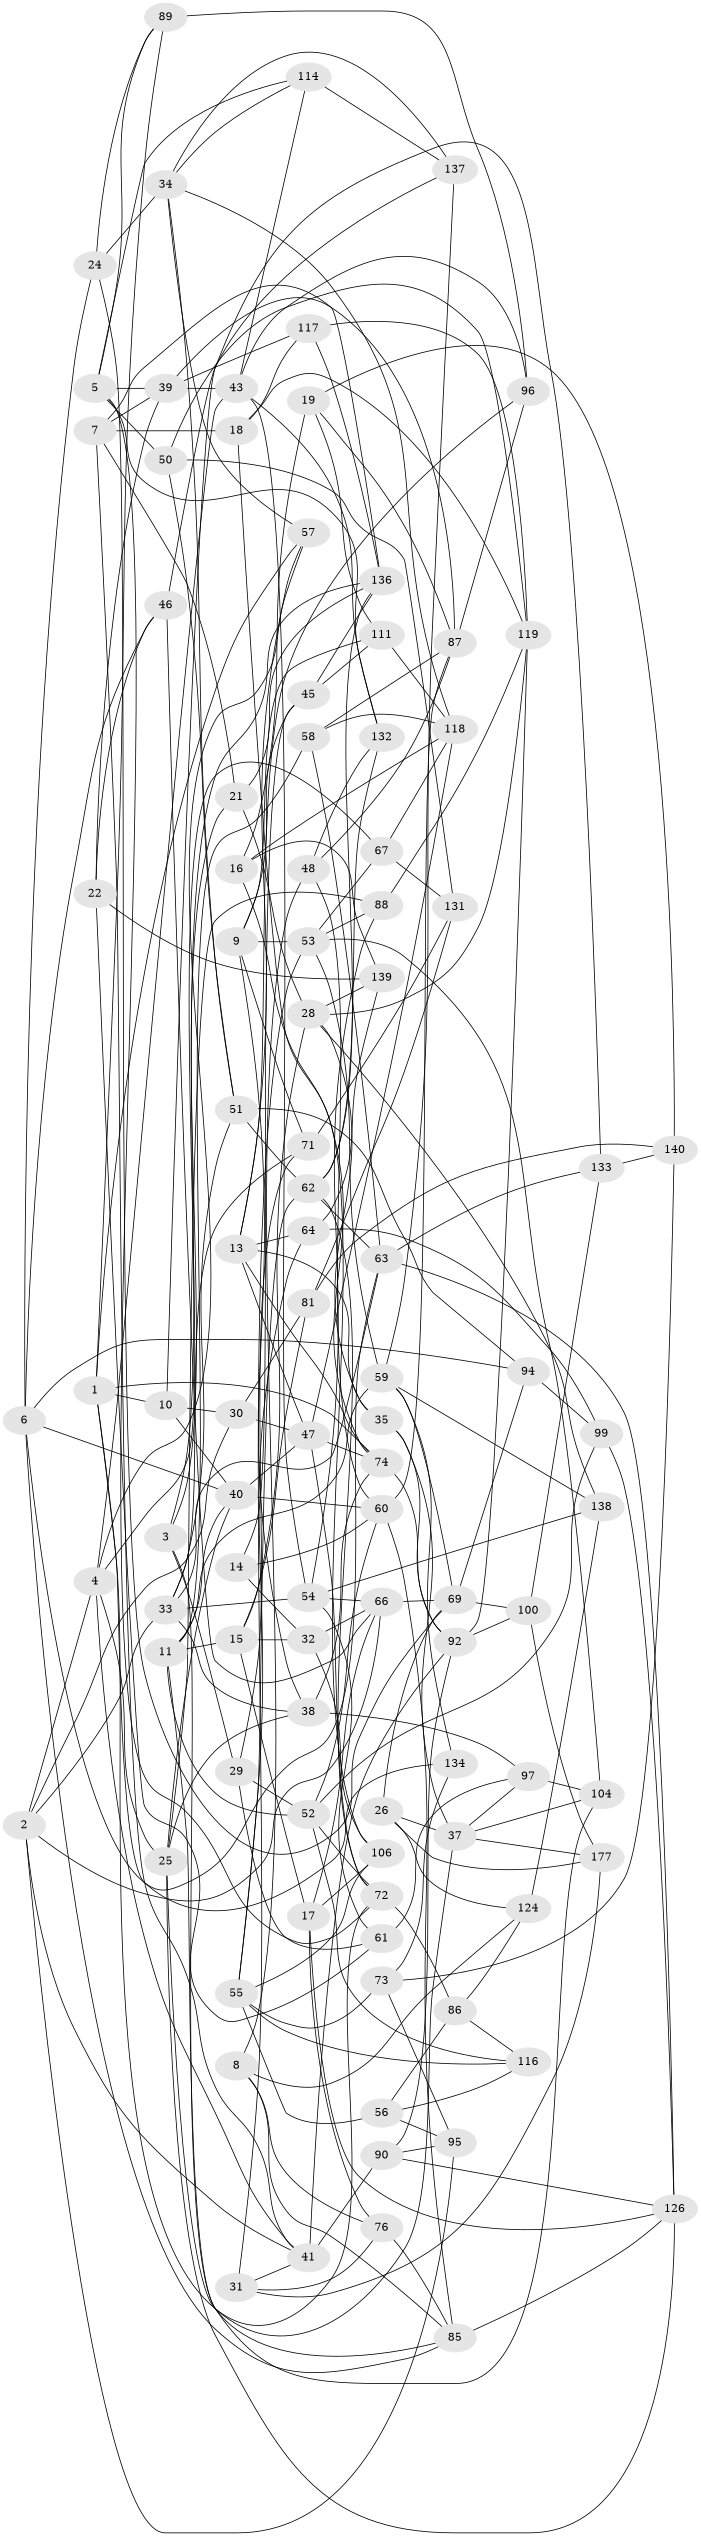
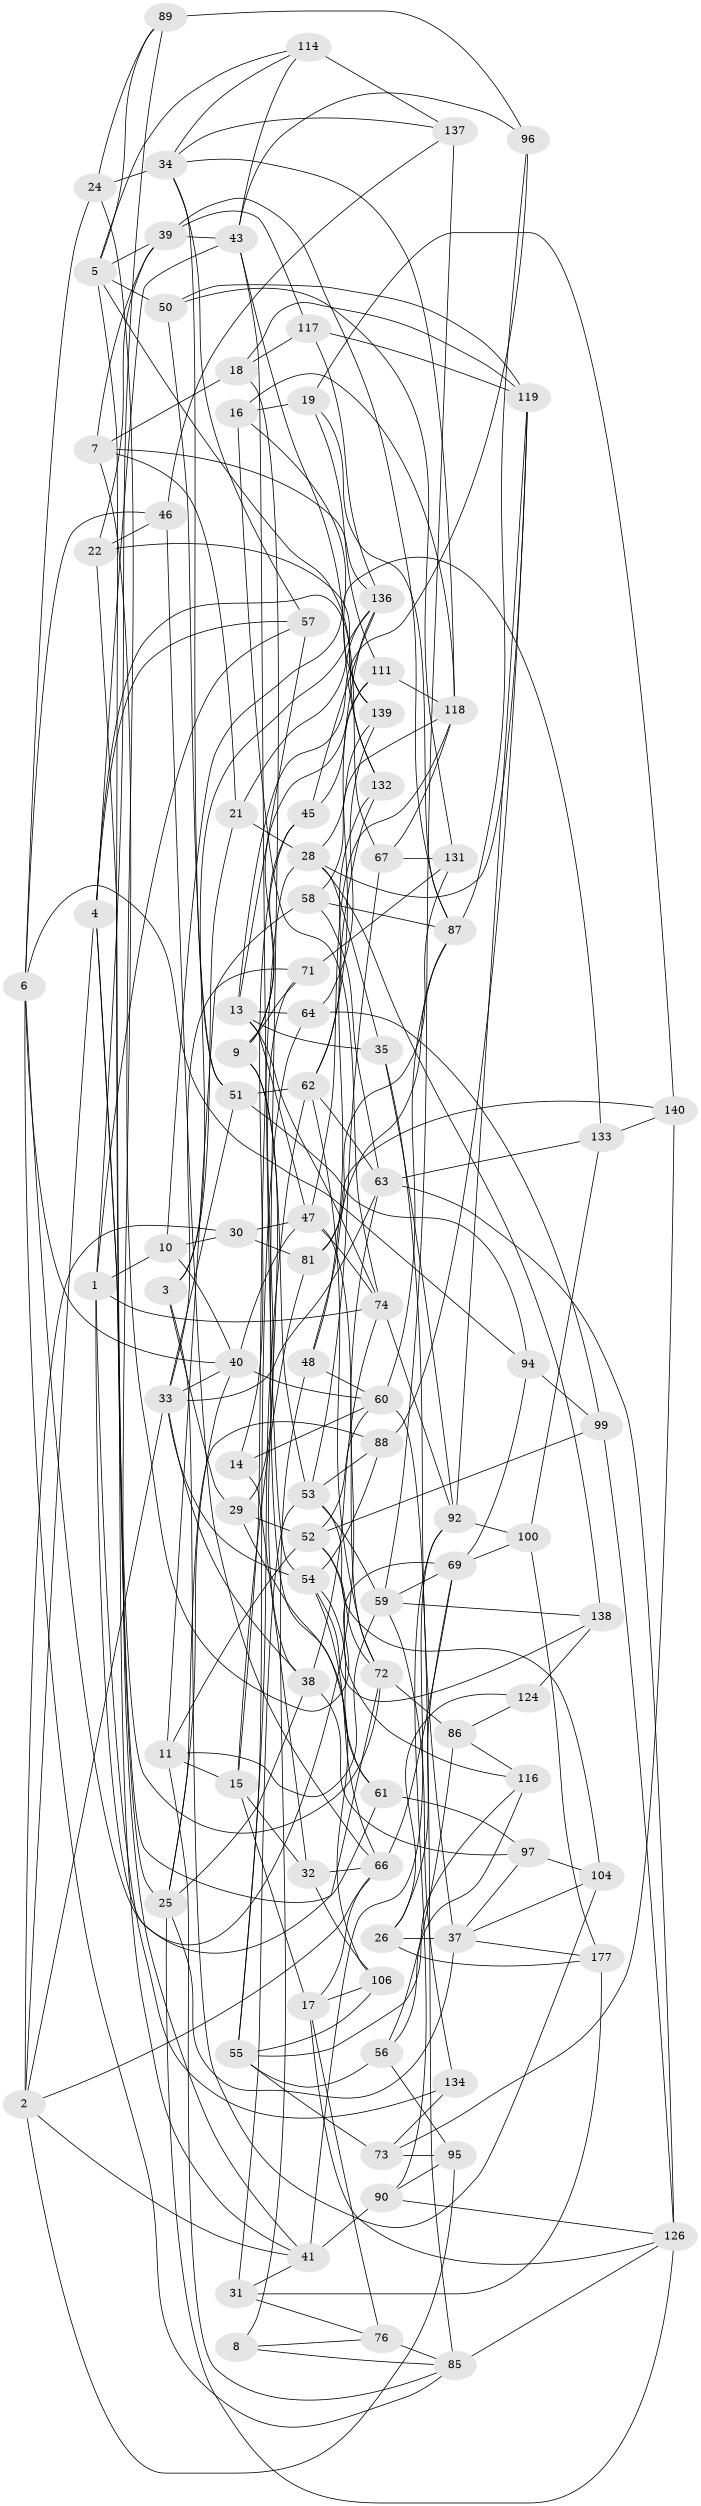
edge "40" -- "11": now "40" -- "33"
edge "124" -- "8": removed
